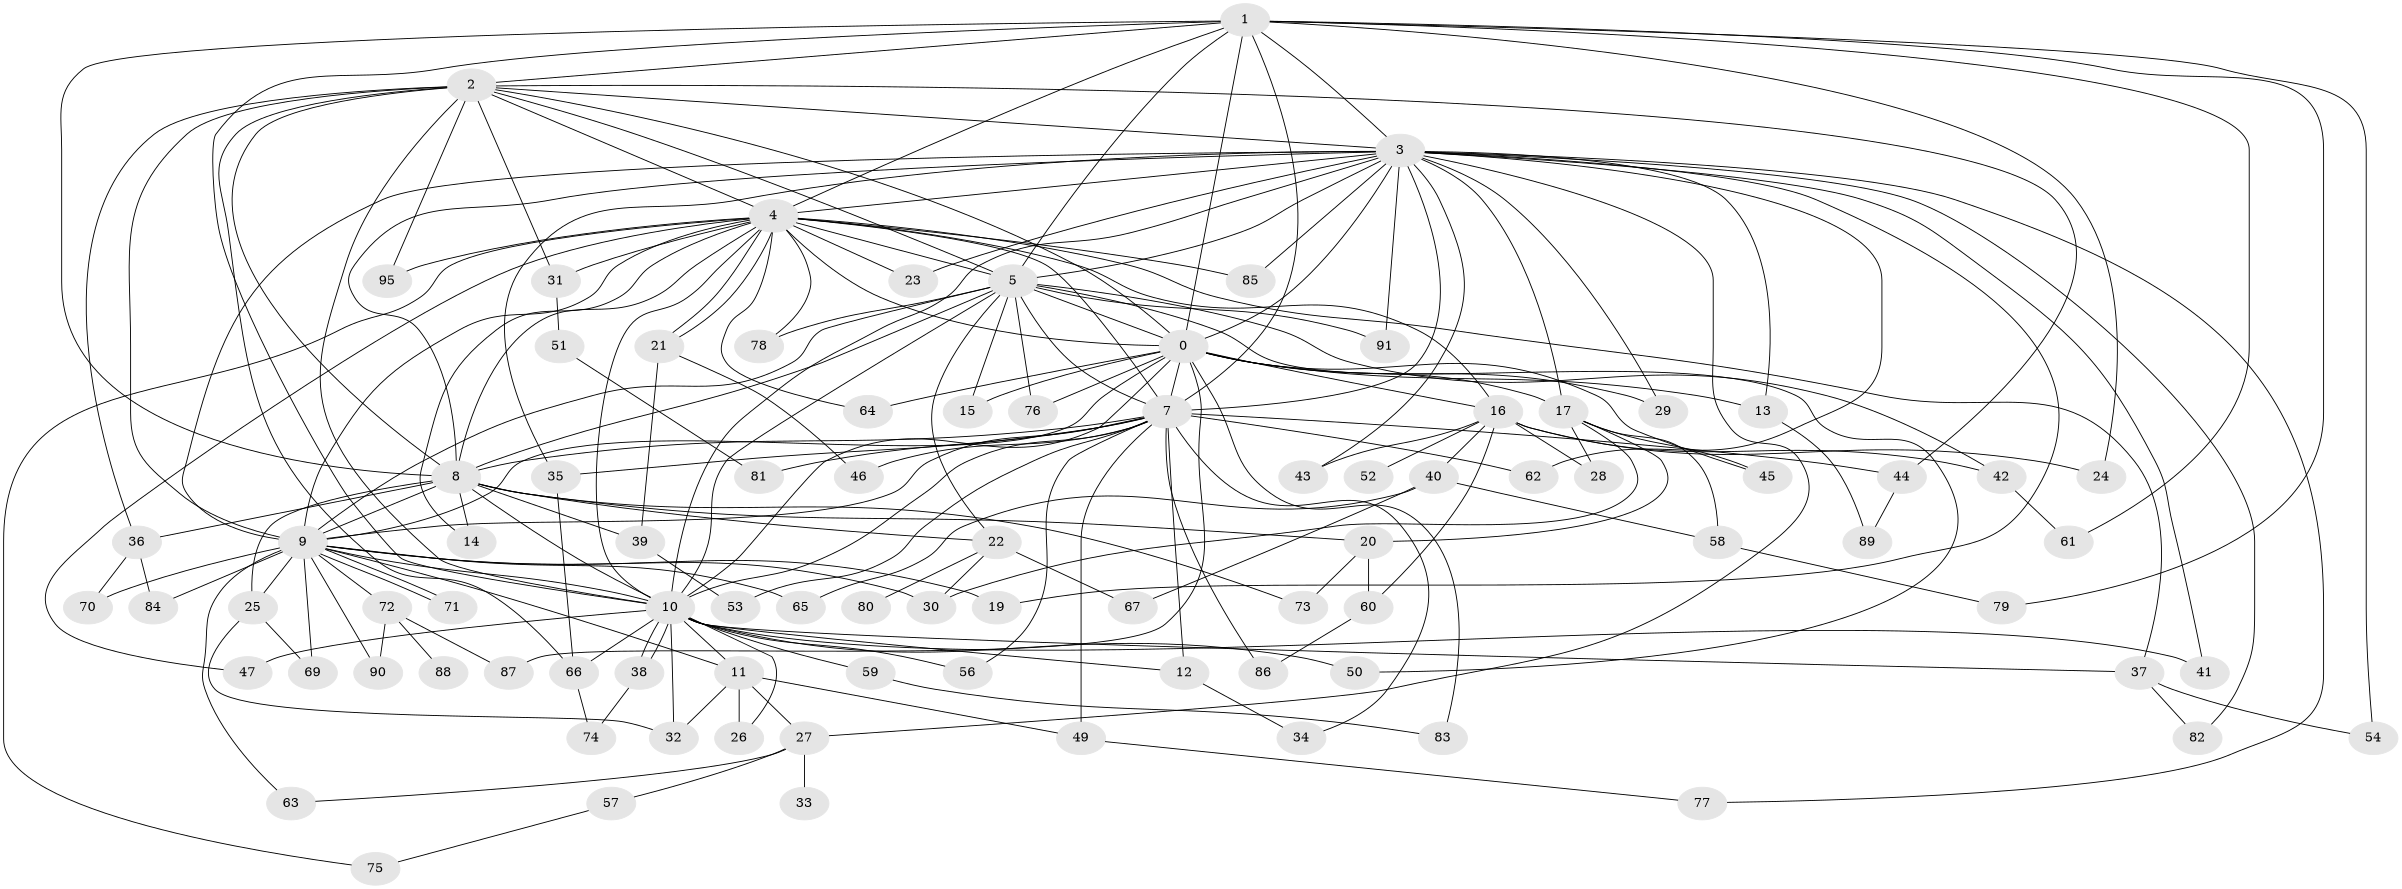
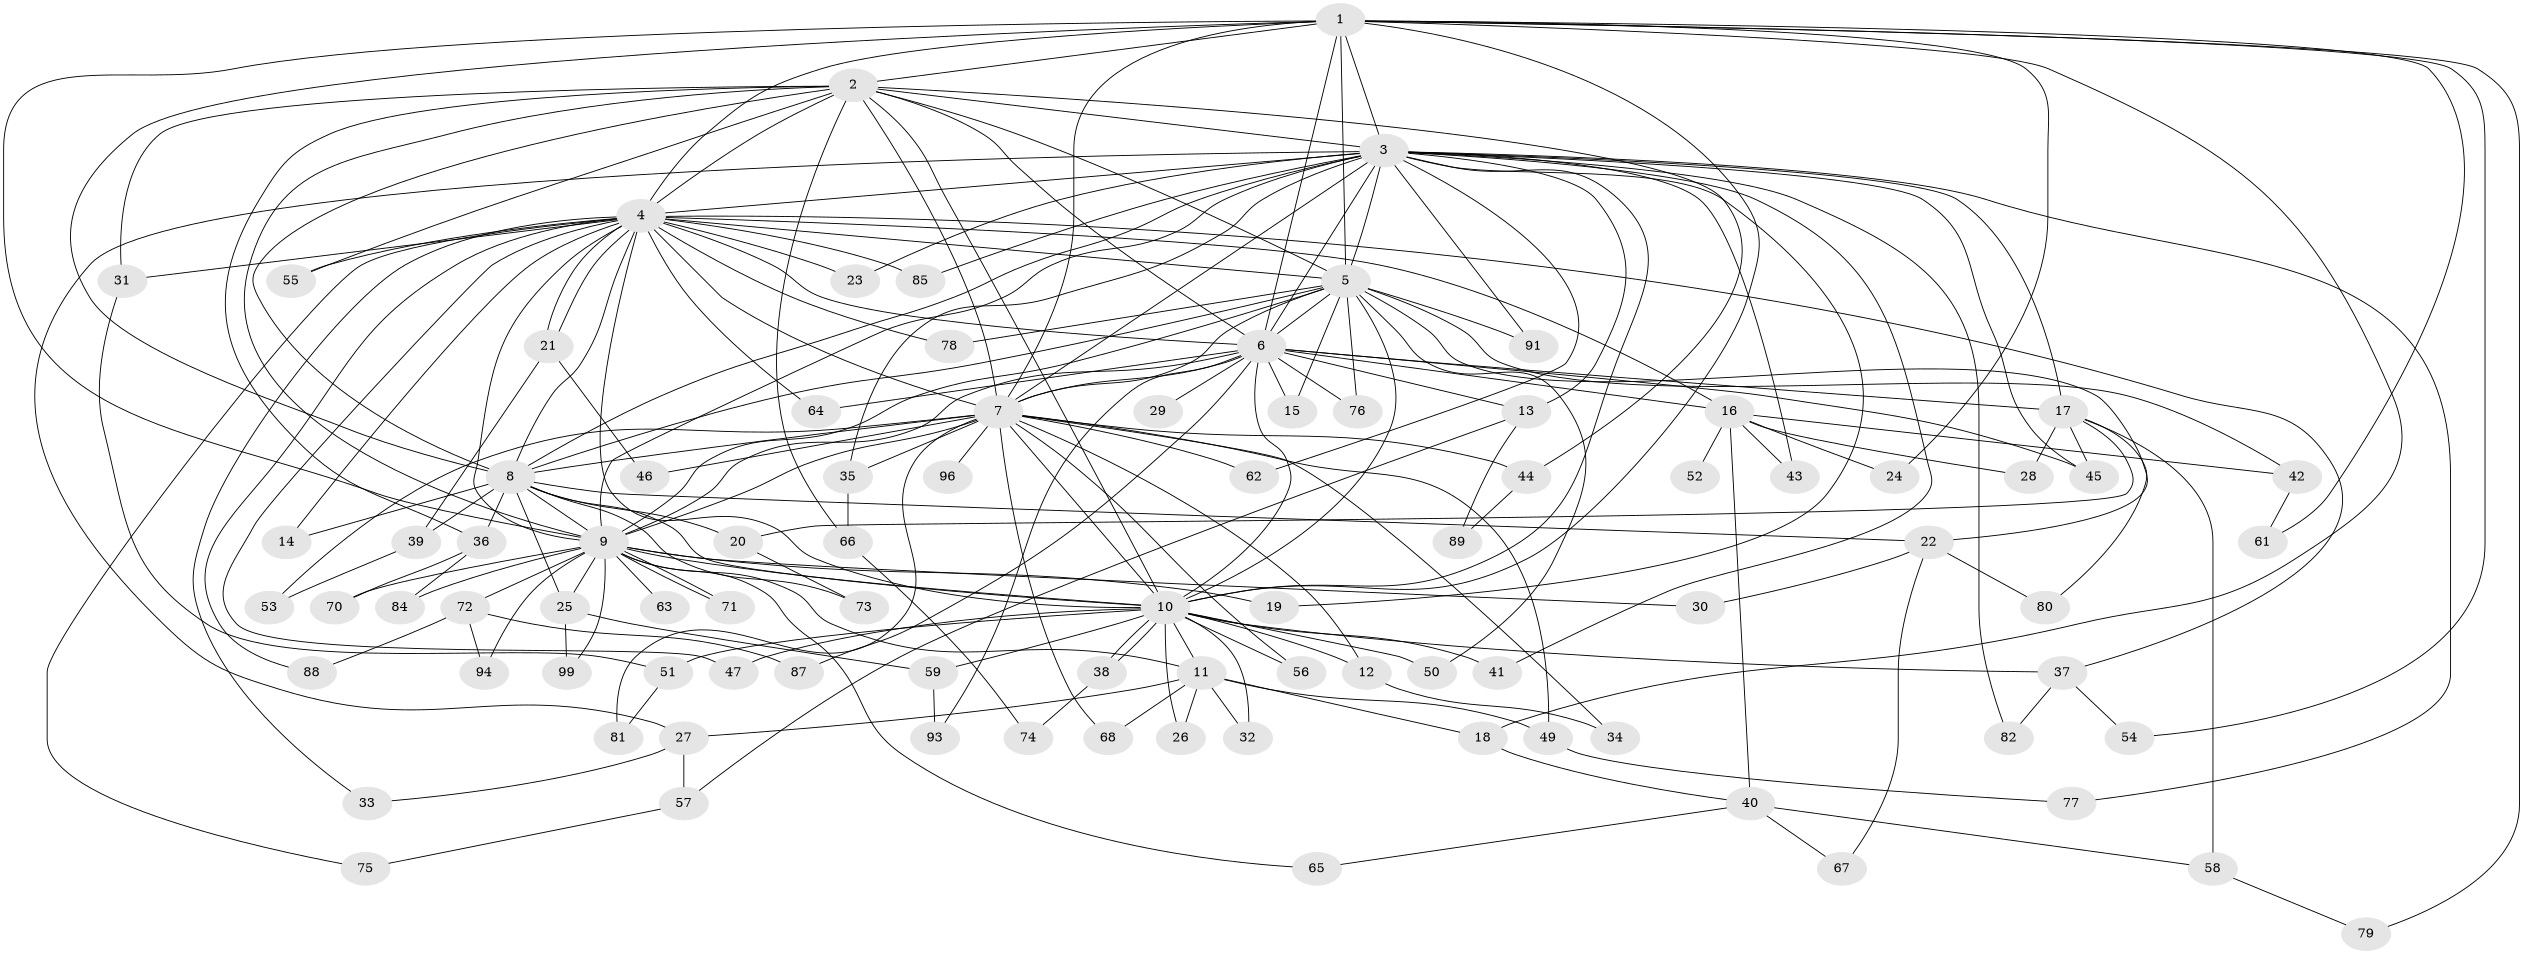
edge "1" -- "9": added
edge "2" -- "7": added
edge "3" -- "29": now "3" -- "45"
node "95": label "95" -> "55"
node "0": label "0" -> "6"
edge "4" -- "88": added
edge "4" -- "33": added
edge "17" -- "30": now "17" -- "80"
edge "13" -- "57": added
node "60": removed
edge "10" -- "66": now "10" -- "51"
node "69": label "69" -> "99"
node "90": label "90" -> "94"
node "86": label "86" -> "96"
edge "25" -- "32": now "25" -- "59"
node "68": added
node "83": label "83" -> "93"
node "18": added
edge "27" -- "63": removed
